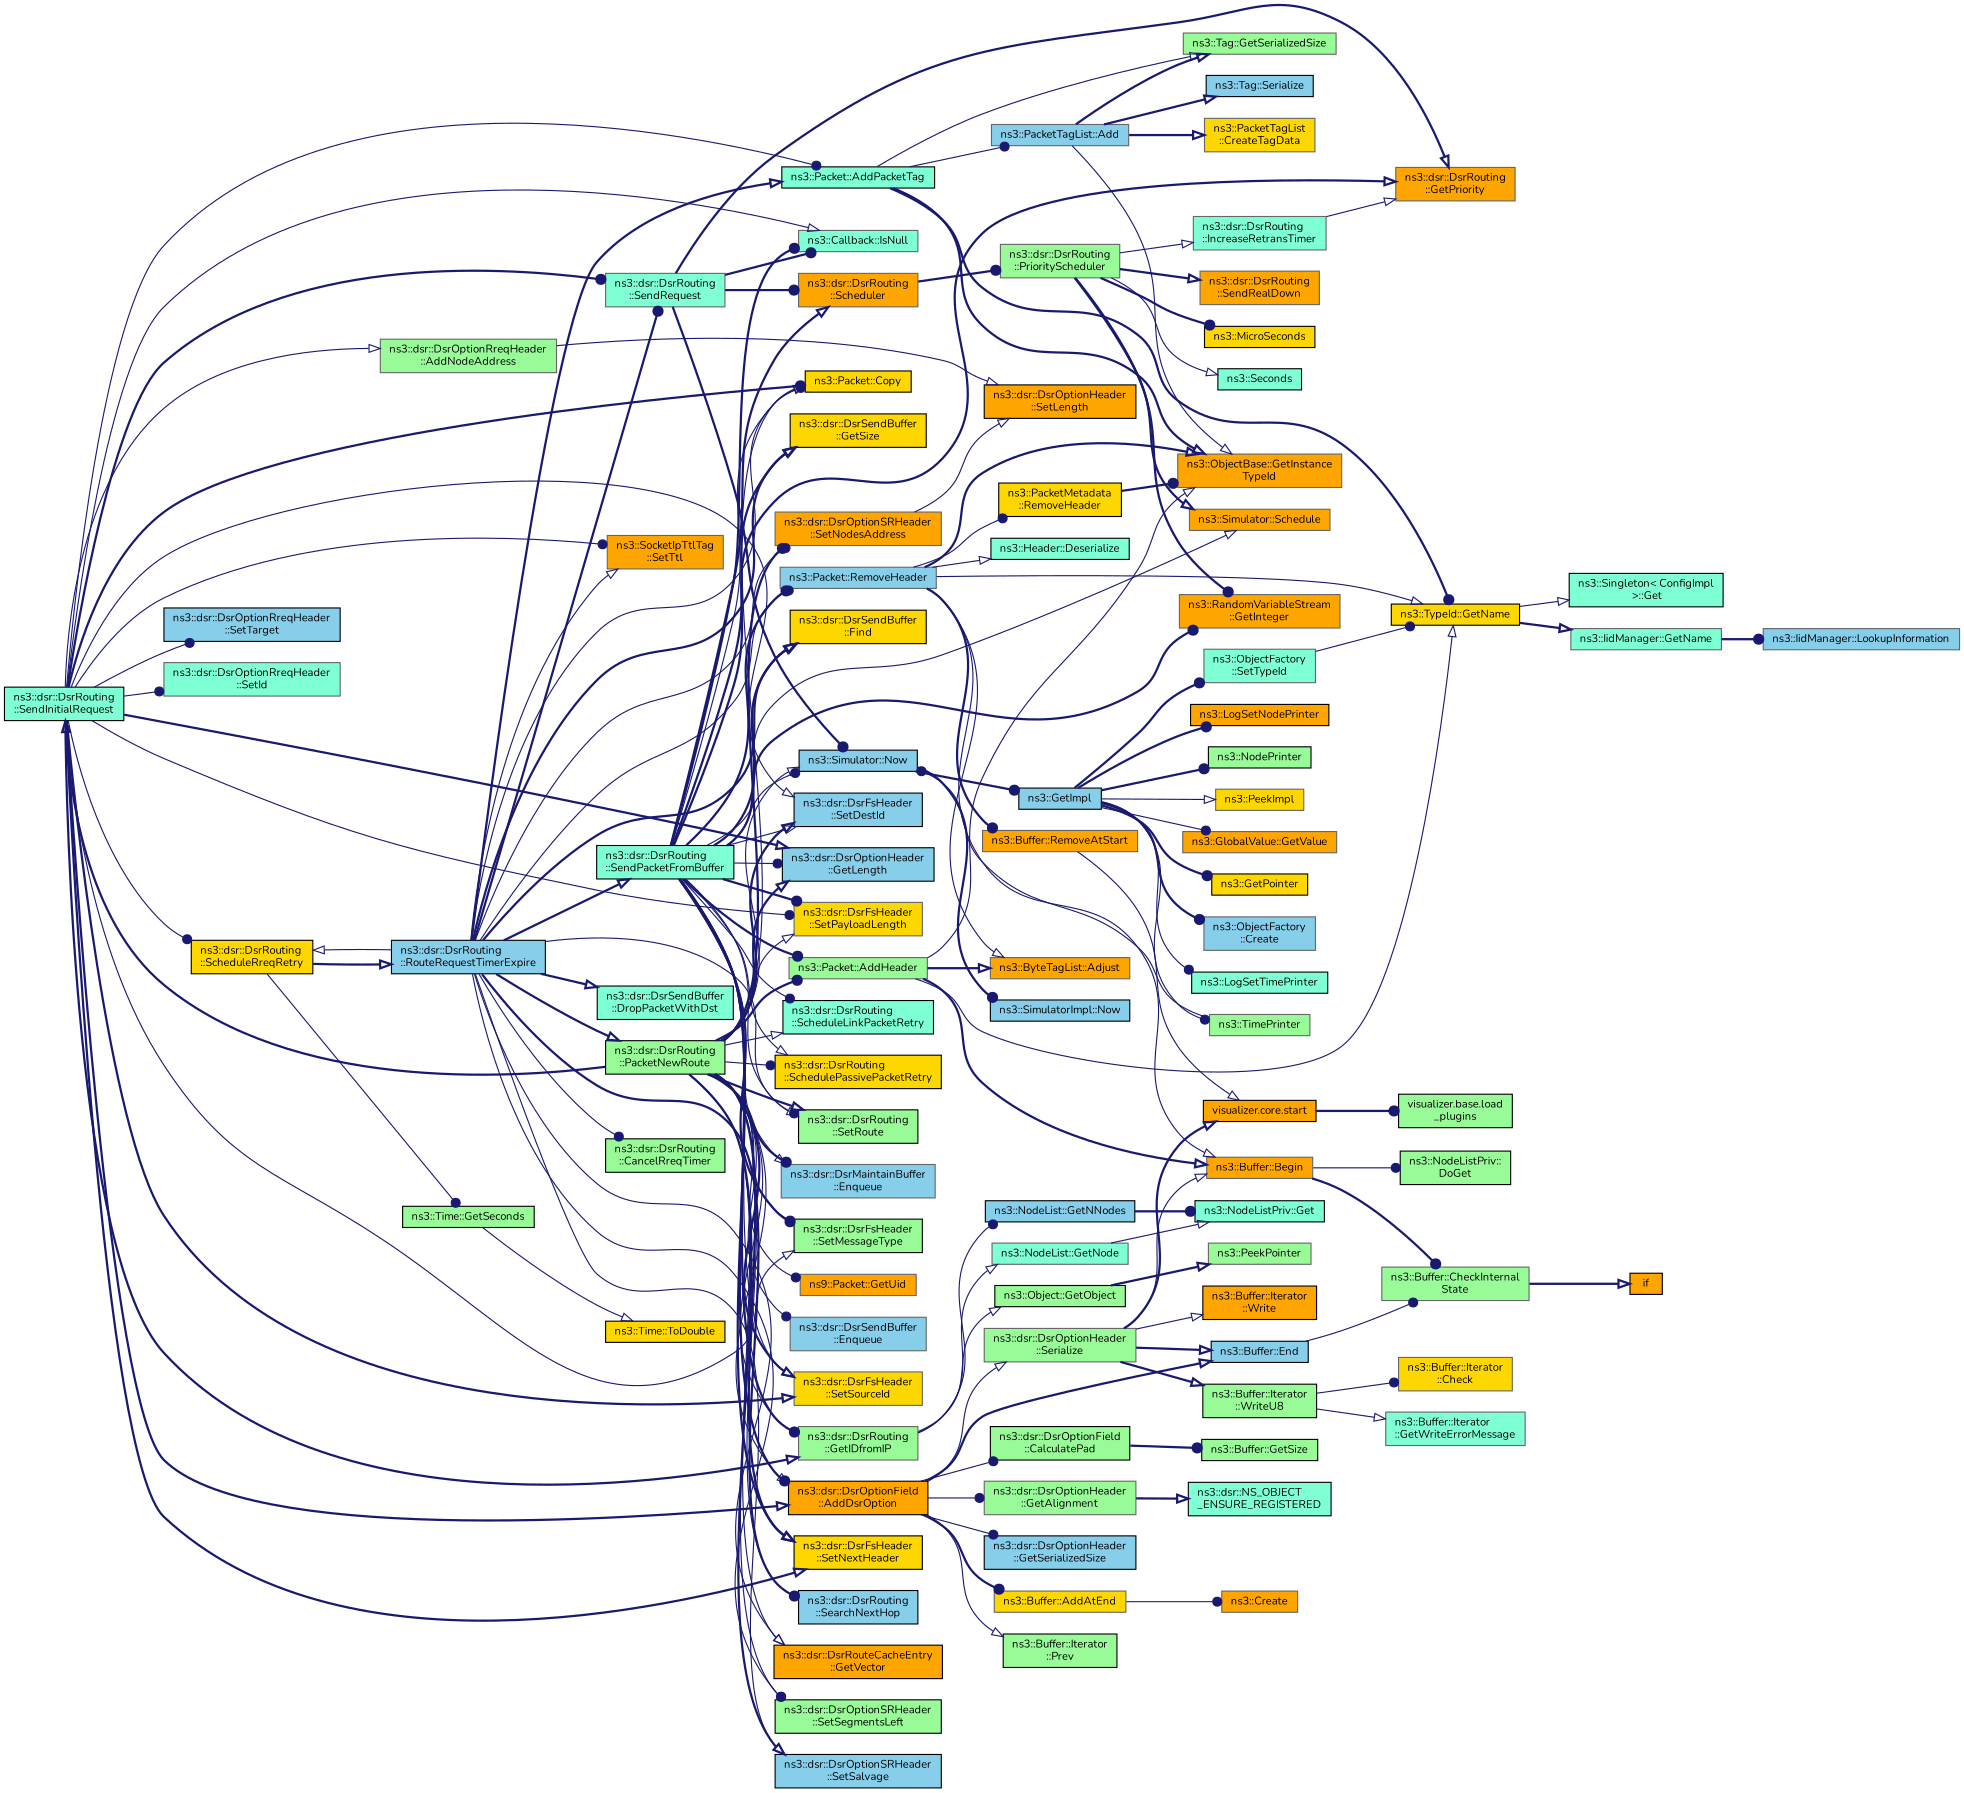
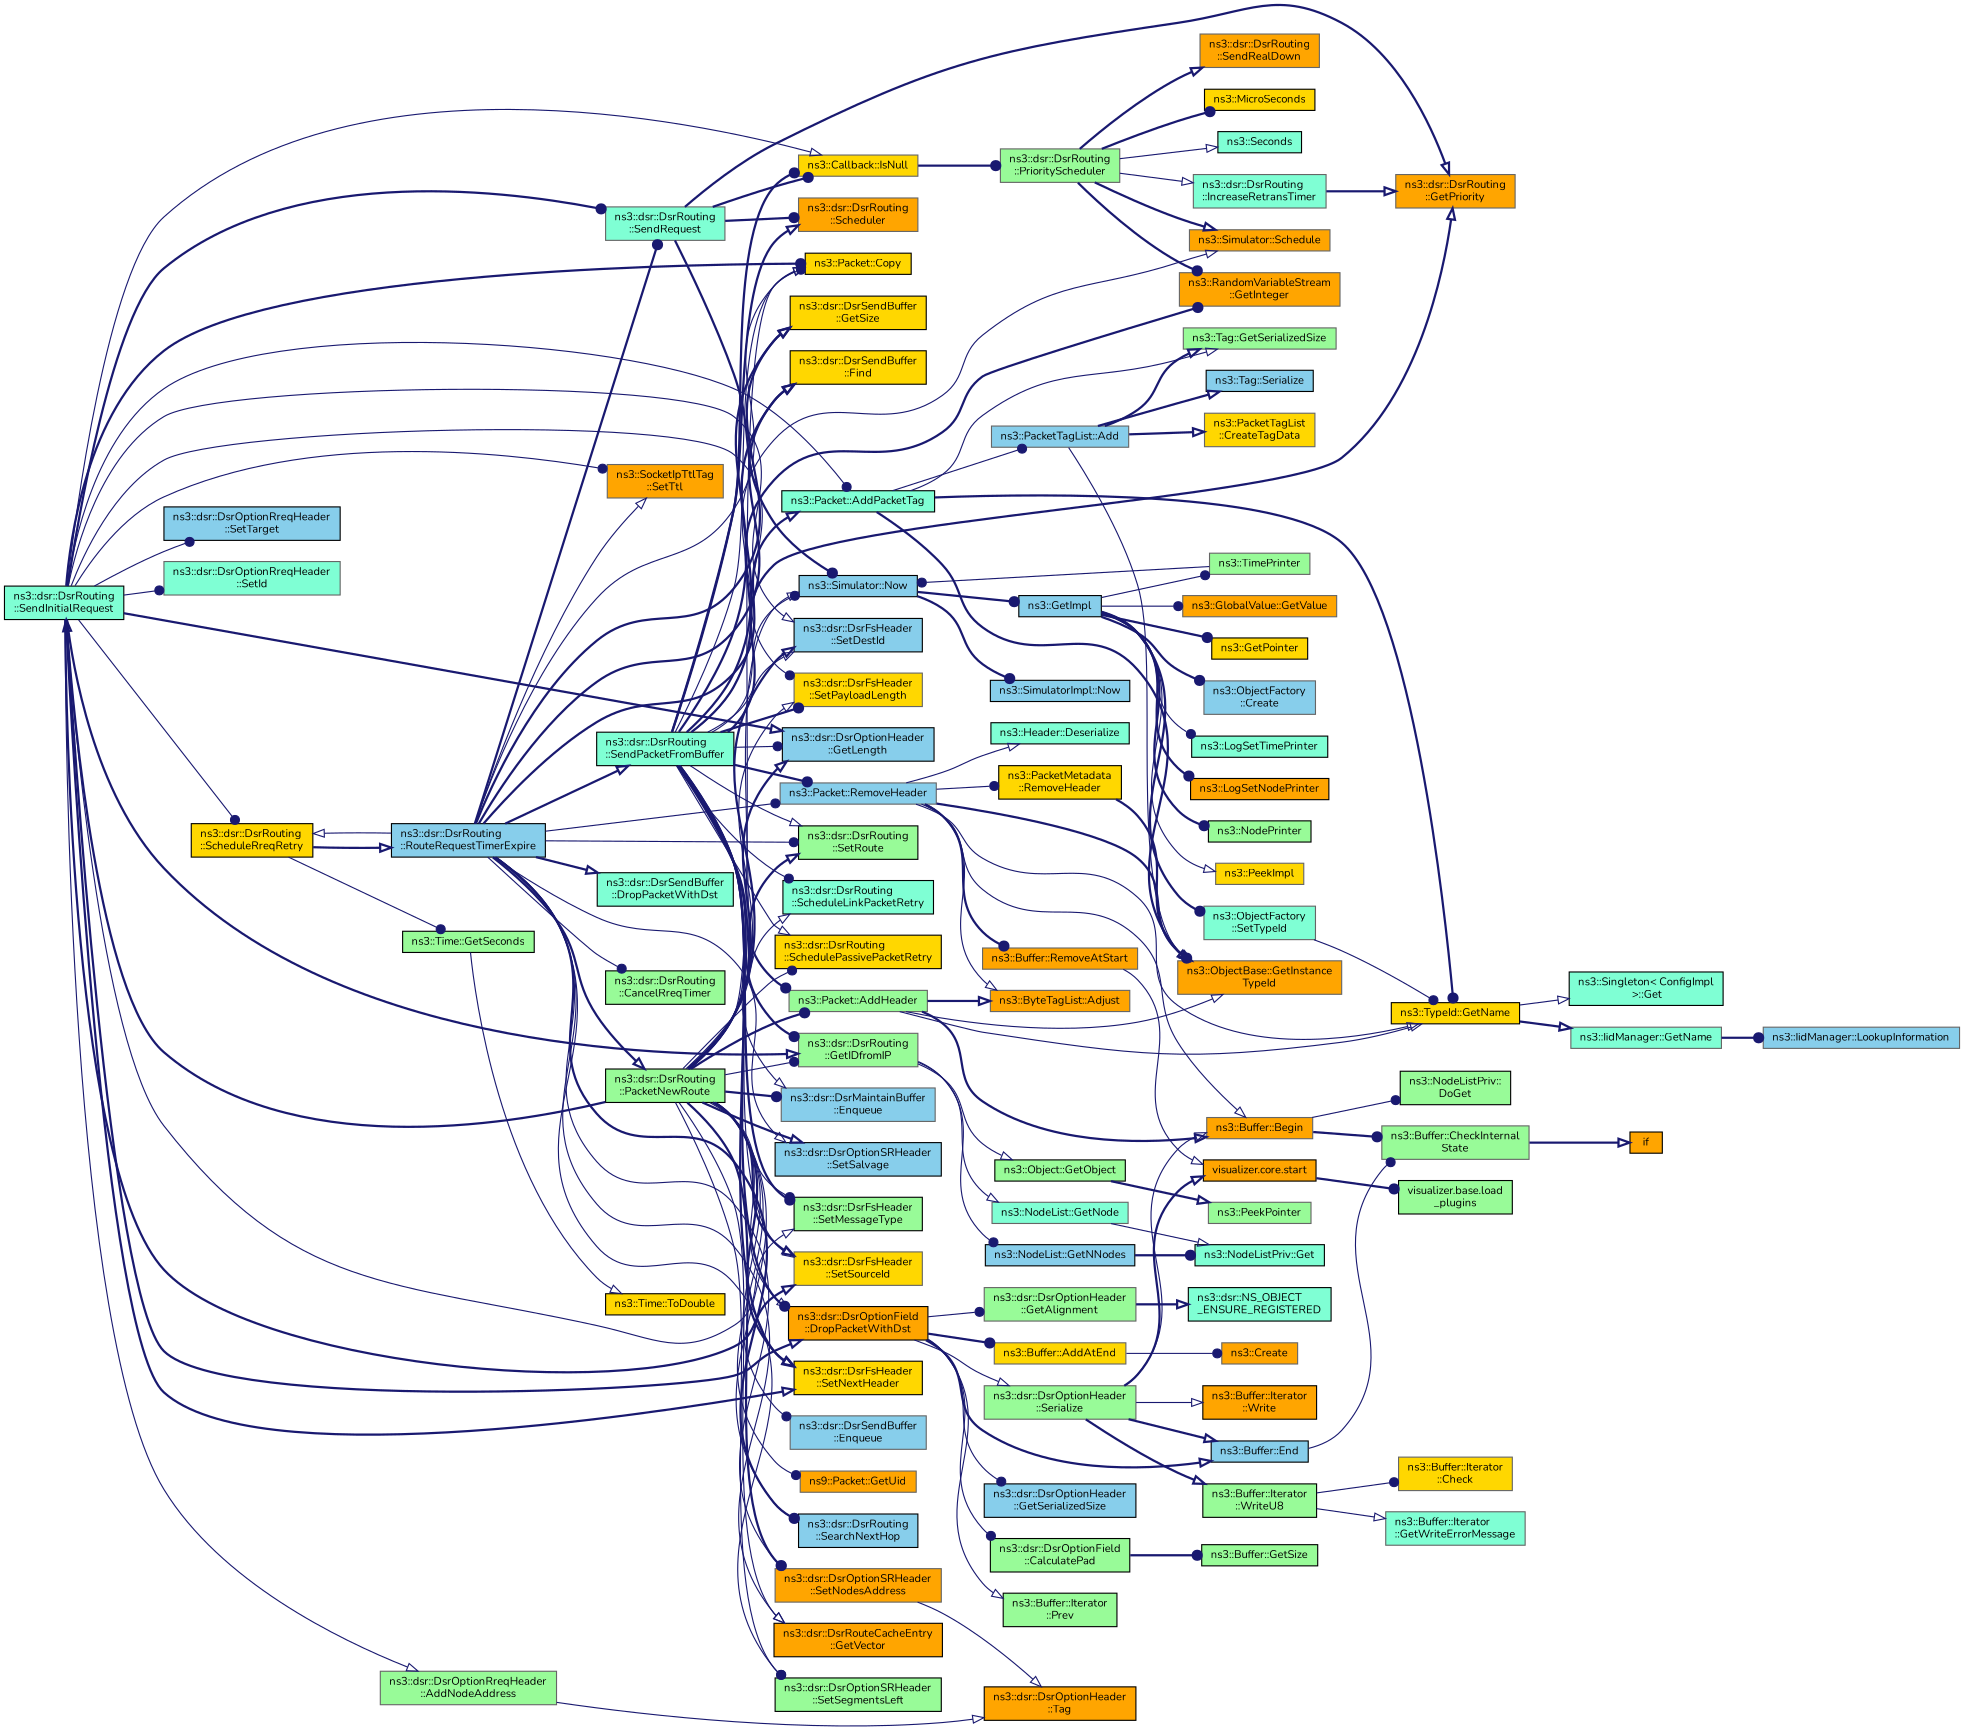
edge "ns3::dsr::DsrRouting ::IncreaseRetransTimer" -> "ns3::dsr::DsrRouting ::GetPriority": style solid -> bold
node "ns3::Callback::IsNull": fillcolor aquamarine -> gold
edge "ns3::dsr::DsrRouting ::Scheduler" -> "ns3::dsr::DsrRouting ::PriorityScheduler": now "ns3::Callback::IsNull" -> "ns3::dsr::DsrRouting ::PriorityScheduler"
node "ns3::dsr::DsrOptionHeader ::SetLength": label "ns3::dsr::DsrOptionHeader ::SetLength" -> "ns3::dsr::DsrOptionHeader ::Tag"
node "ns3::dsr::DsrOptionField ::AddDsrOption": label "ns3::dsr::DsrOptionField ::AddDsrOption" -> "ns3::dsr::DsrOptionField ::DropPacketWithDst"
